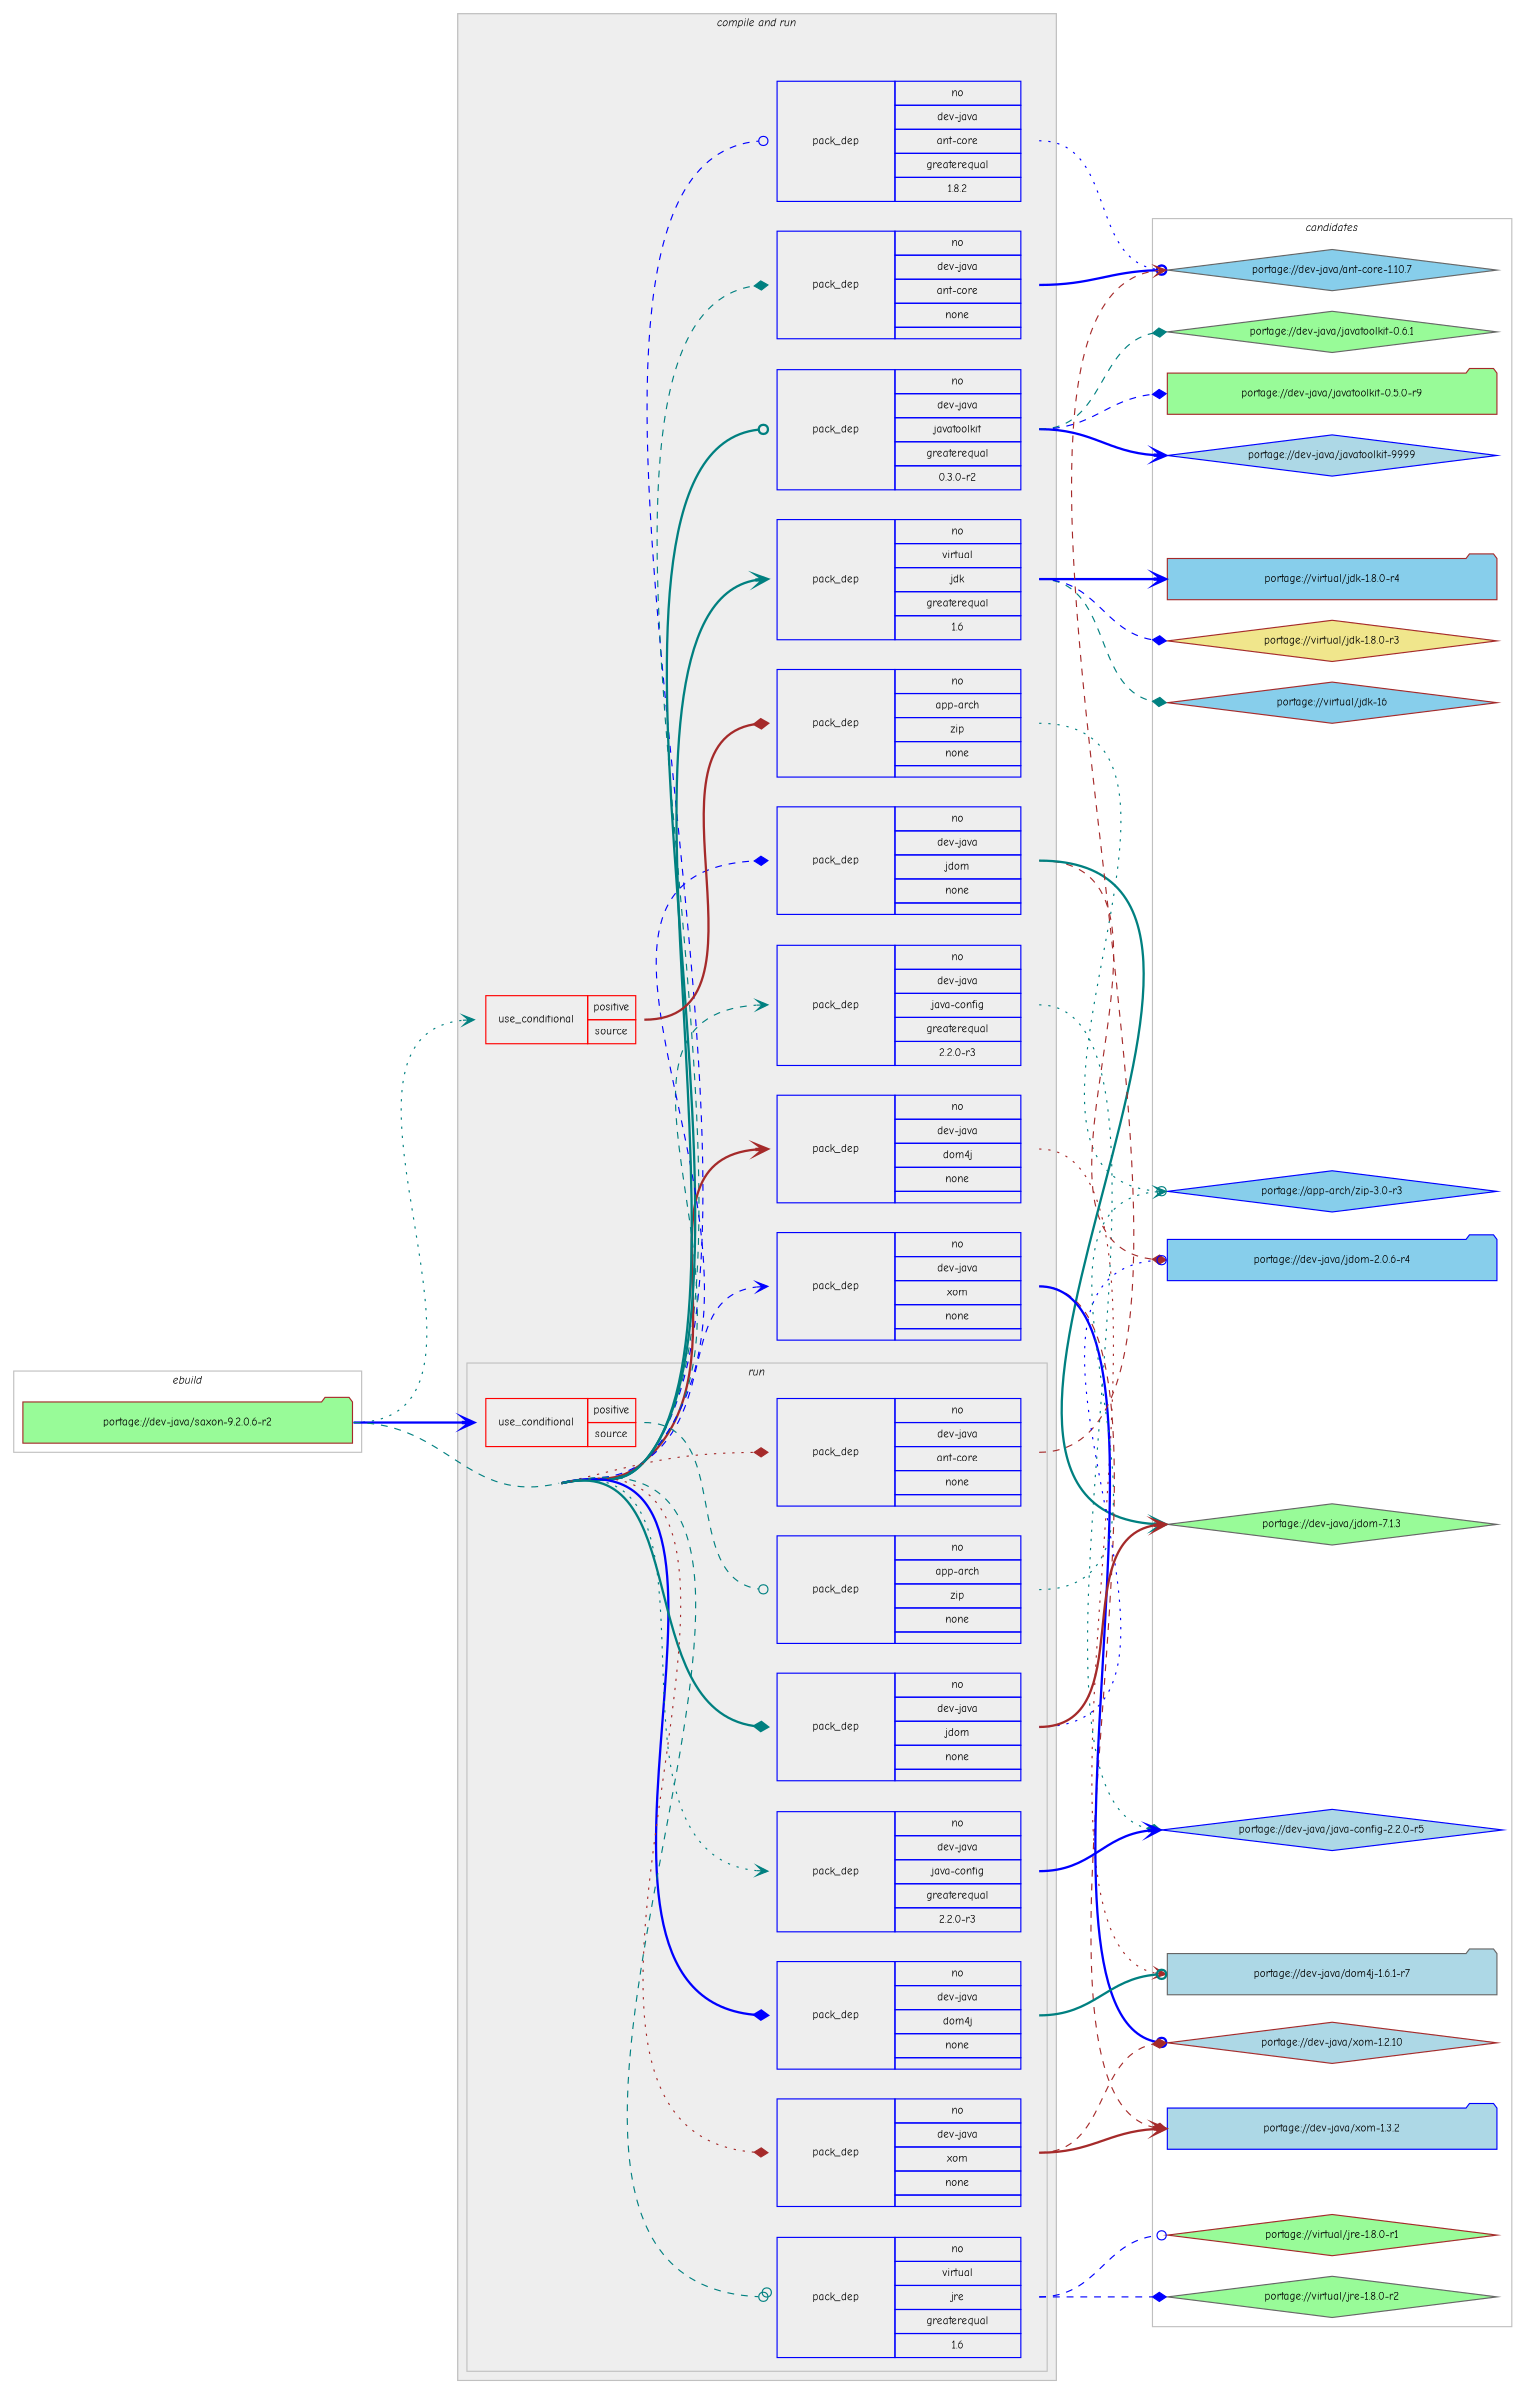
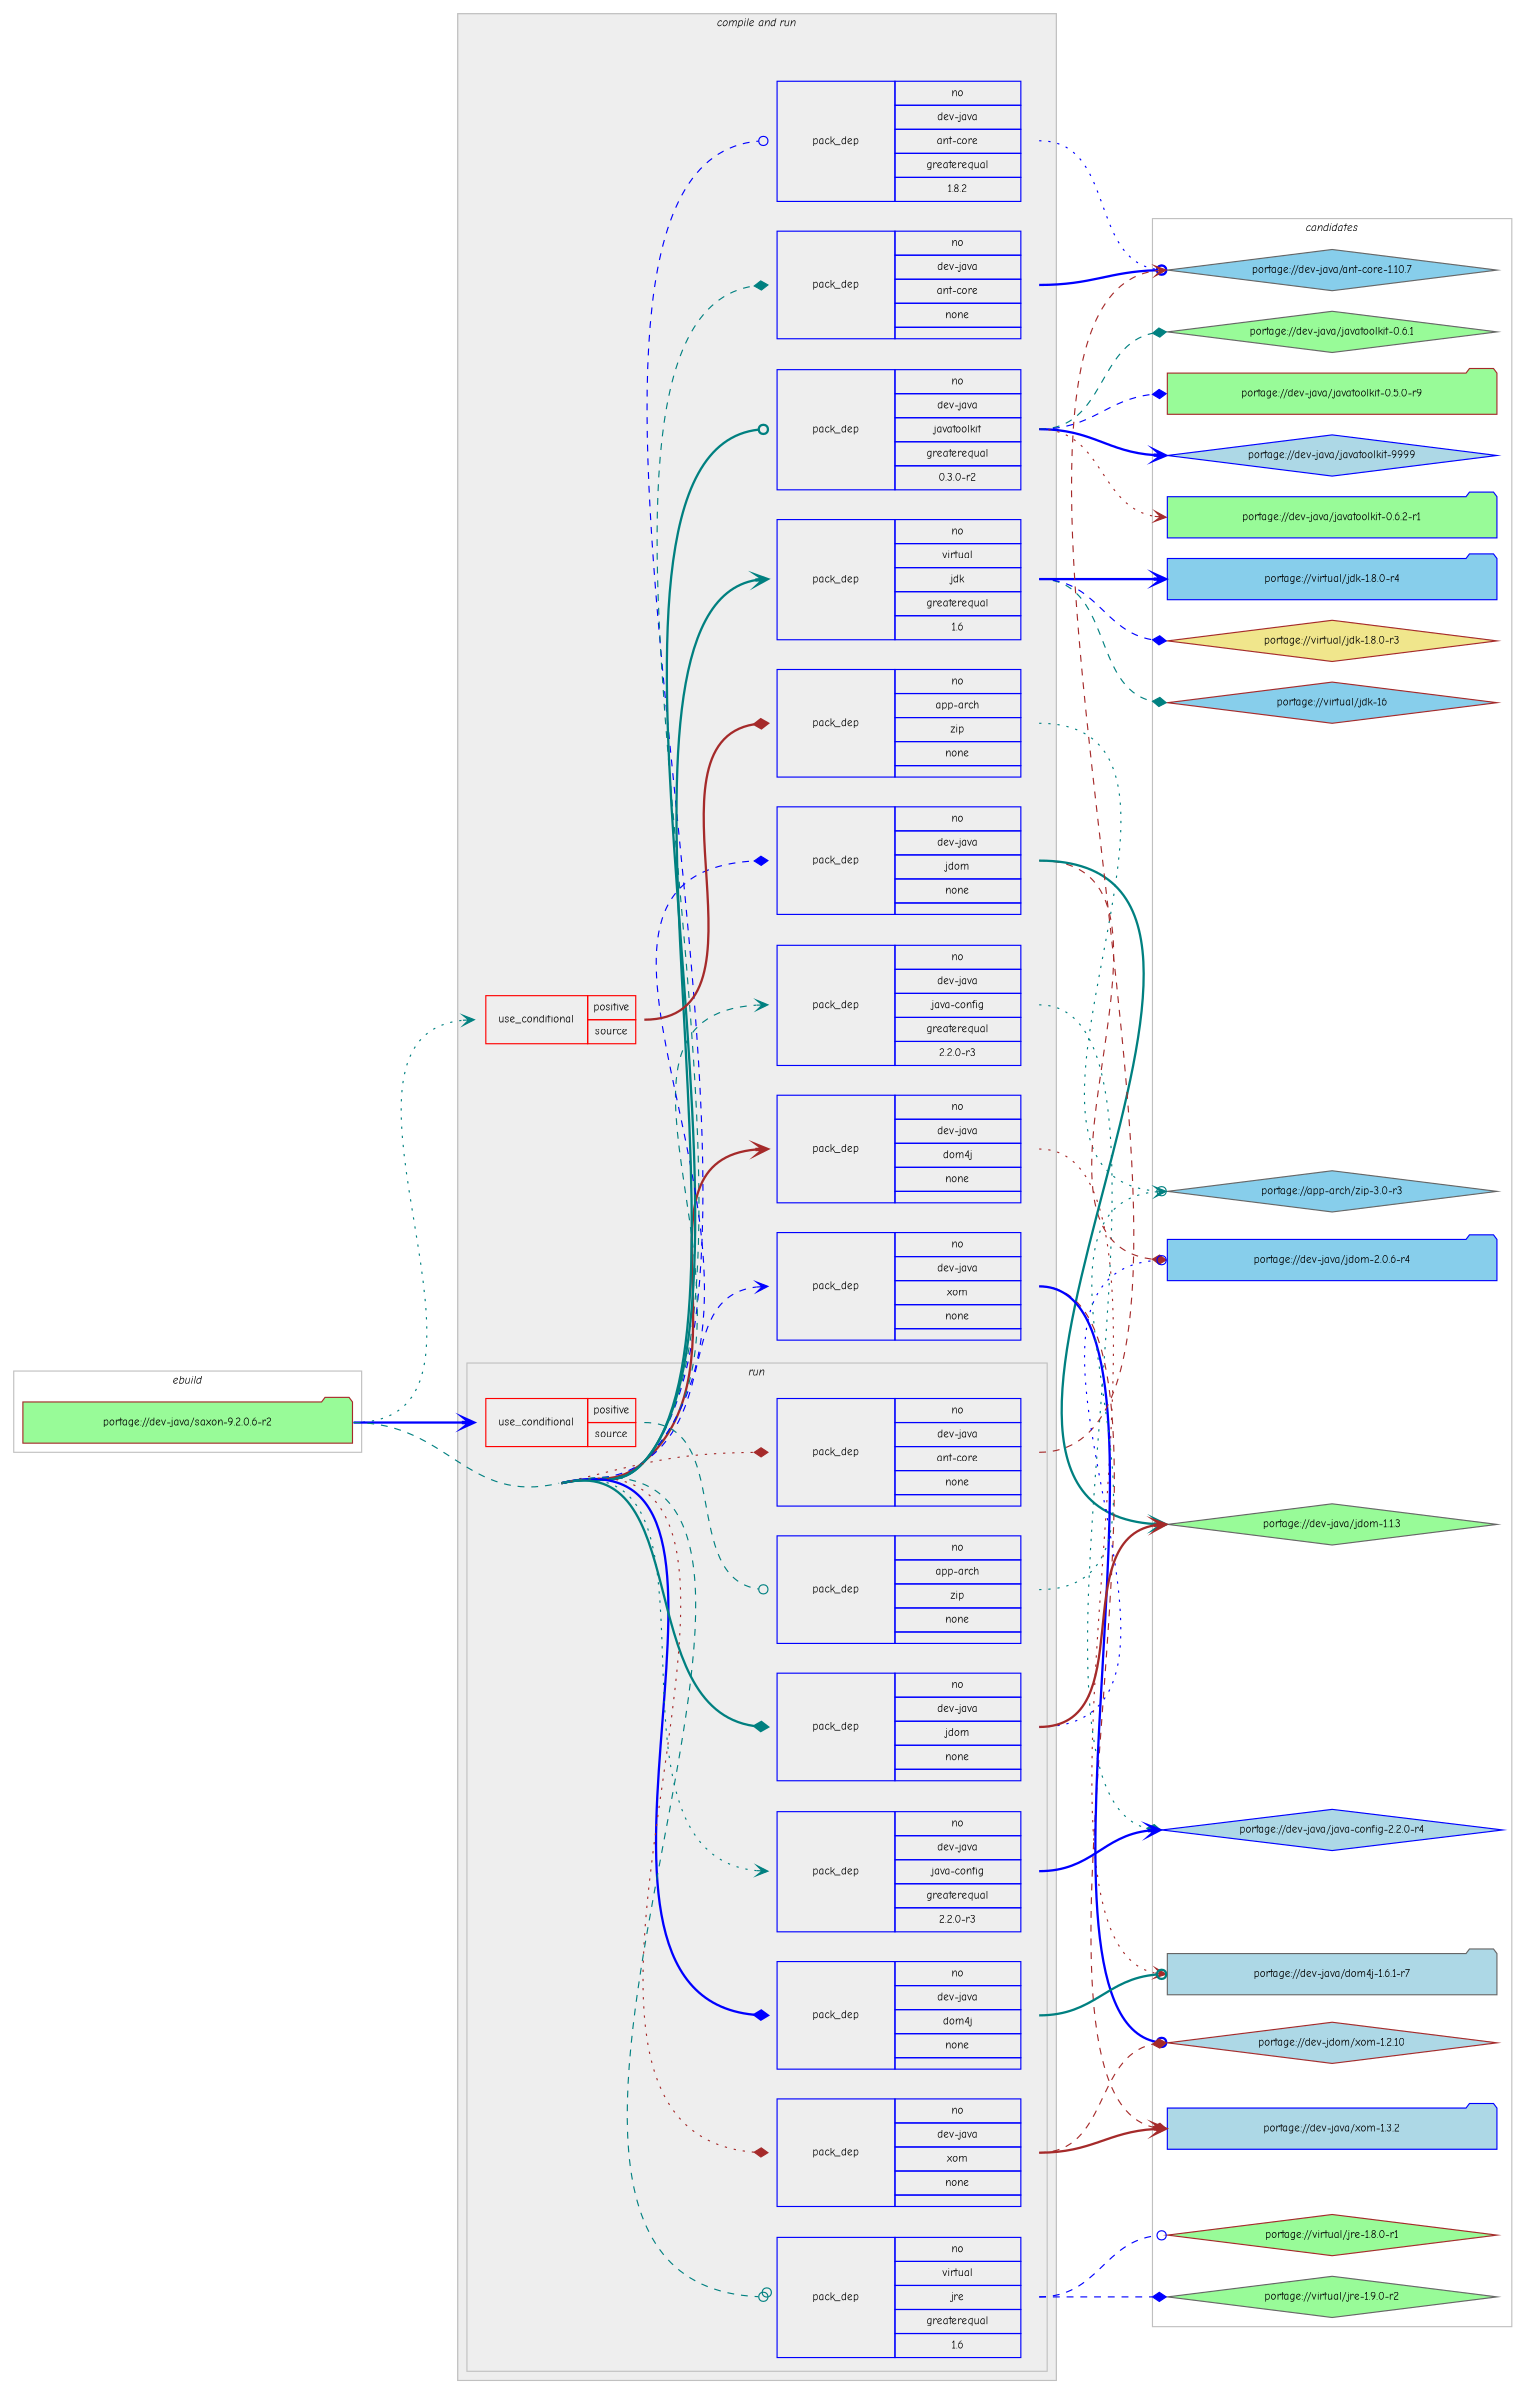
node "portage://dev-java/javatoolkit-0.6.2-r1": added
node "portage://virtual/jdk-1.8.0-r4": color brown -> blue
node "portage://app-arch/zip-3.0-r3": color blue -> gray40
node "portage://dev-java/jdom-7.1.3": label "portage://dev-java/jdom-7.1.3" -> "portage://dev-java/jdom-1.1.3"
node "portage://dev-java/java-config-2.2.0-r5": label "portage://dev-java/java-config-2.2.0-r5" -> "portage://dev-java/java-config-2.2.0-r4"
node "portage://dev-java/xom-1.2.10": label "portage://dev-java/xom-1.2.10" -> "portage://dev-jdom/xom-1.2.10"
node "portage://virtual/jre-1.8.0-r2": label "portage://virtual/jre-1.8.0-r2" -> "portage://virtual/jre-1.9.0-r2"
